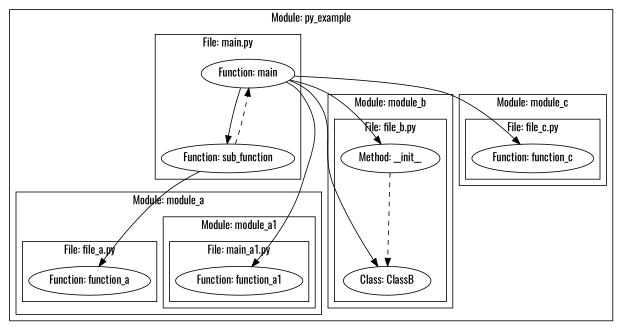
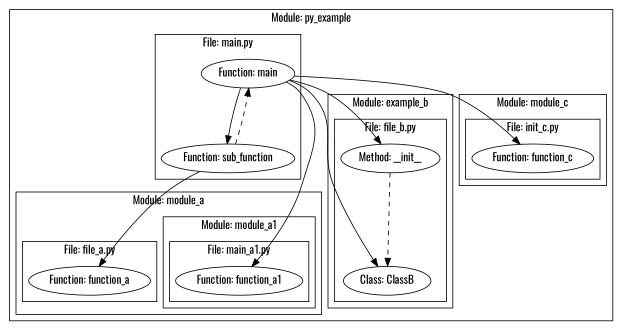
cluster "Module: module_b": label "Module: module_b" -> "Module: example_b"
cluster "File: file_c.py": label "File: file_c.py" -> "File: init_c.py"
